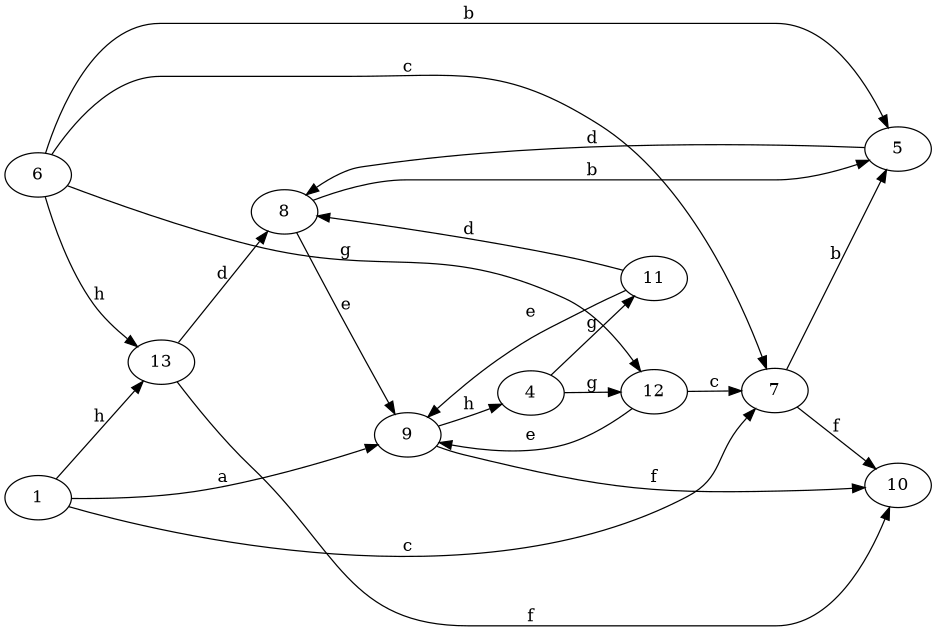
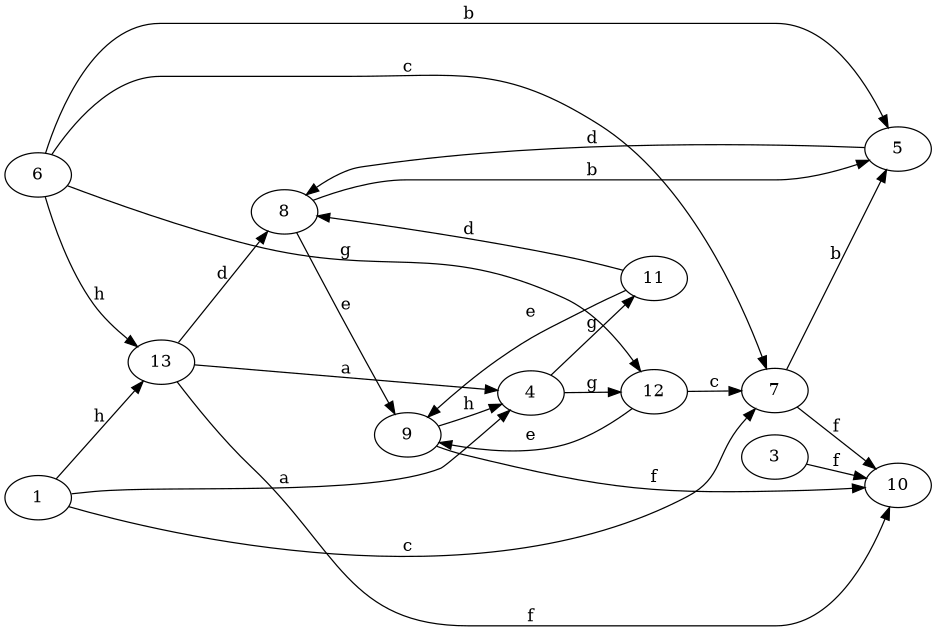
edge "13" -> "4": added, label "a"
node "3": added
edge "1" -> "9": now "1" -> "4"
